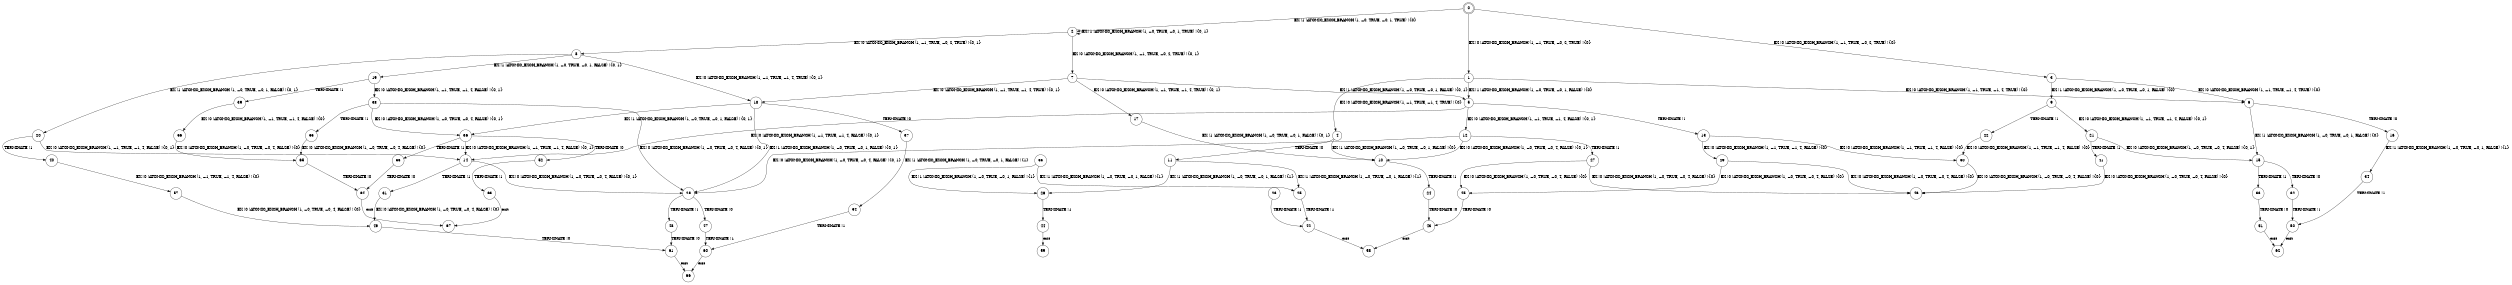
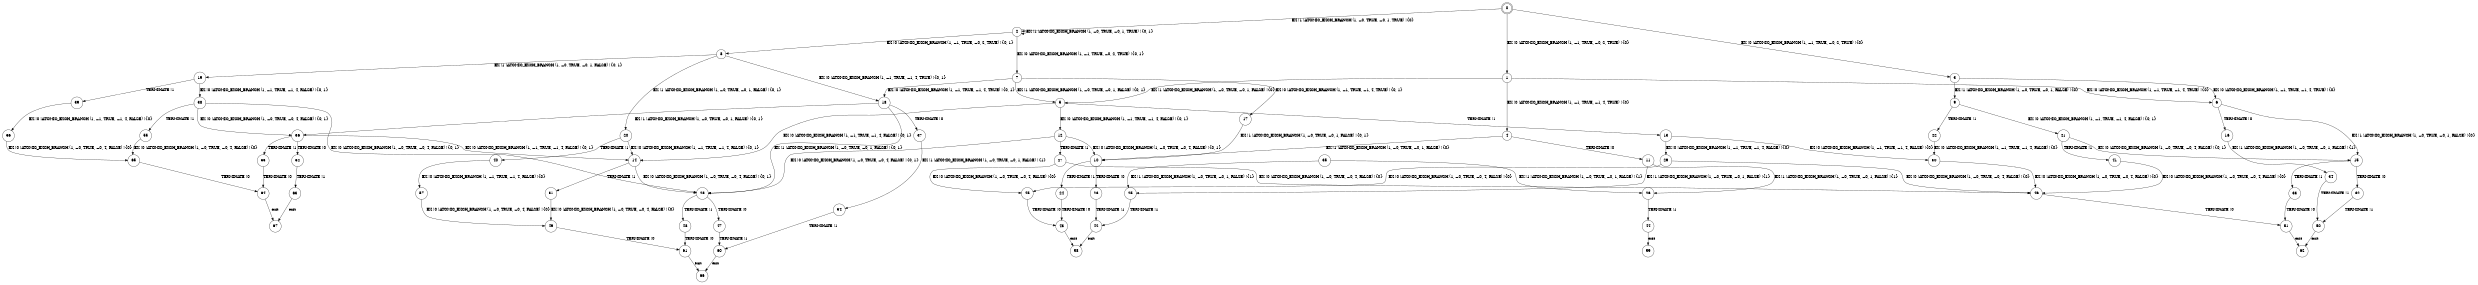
edge "10" -> "23": added, label "TERMINATE !0"
edge "46" -> "51": added, label "TERMINATE !0"
